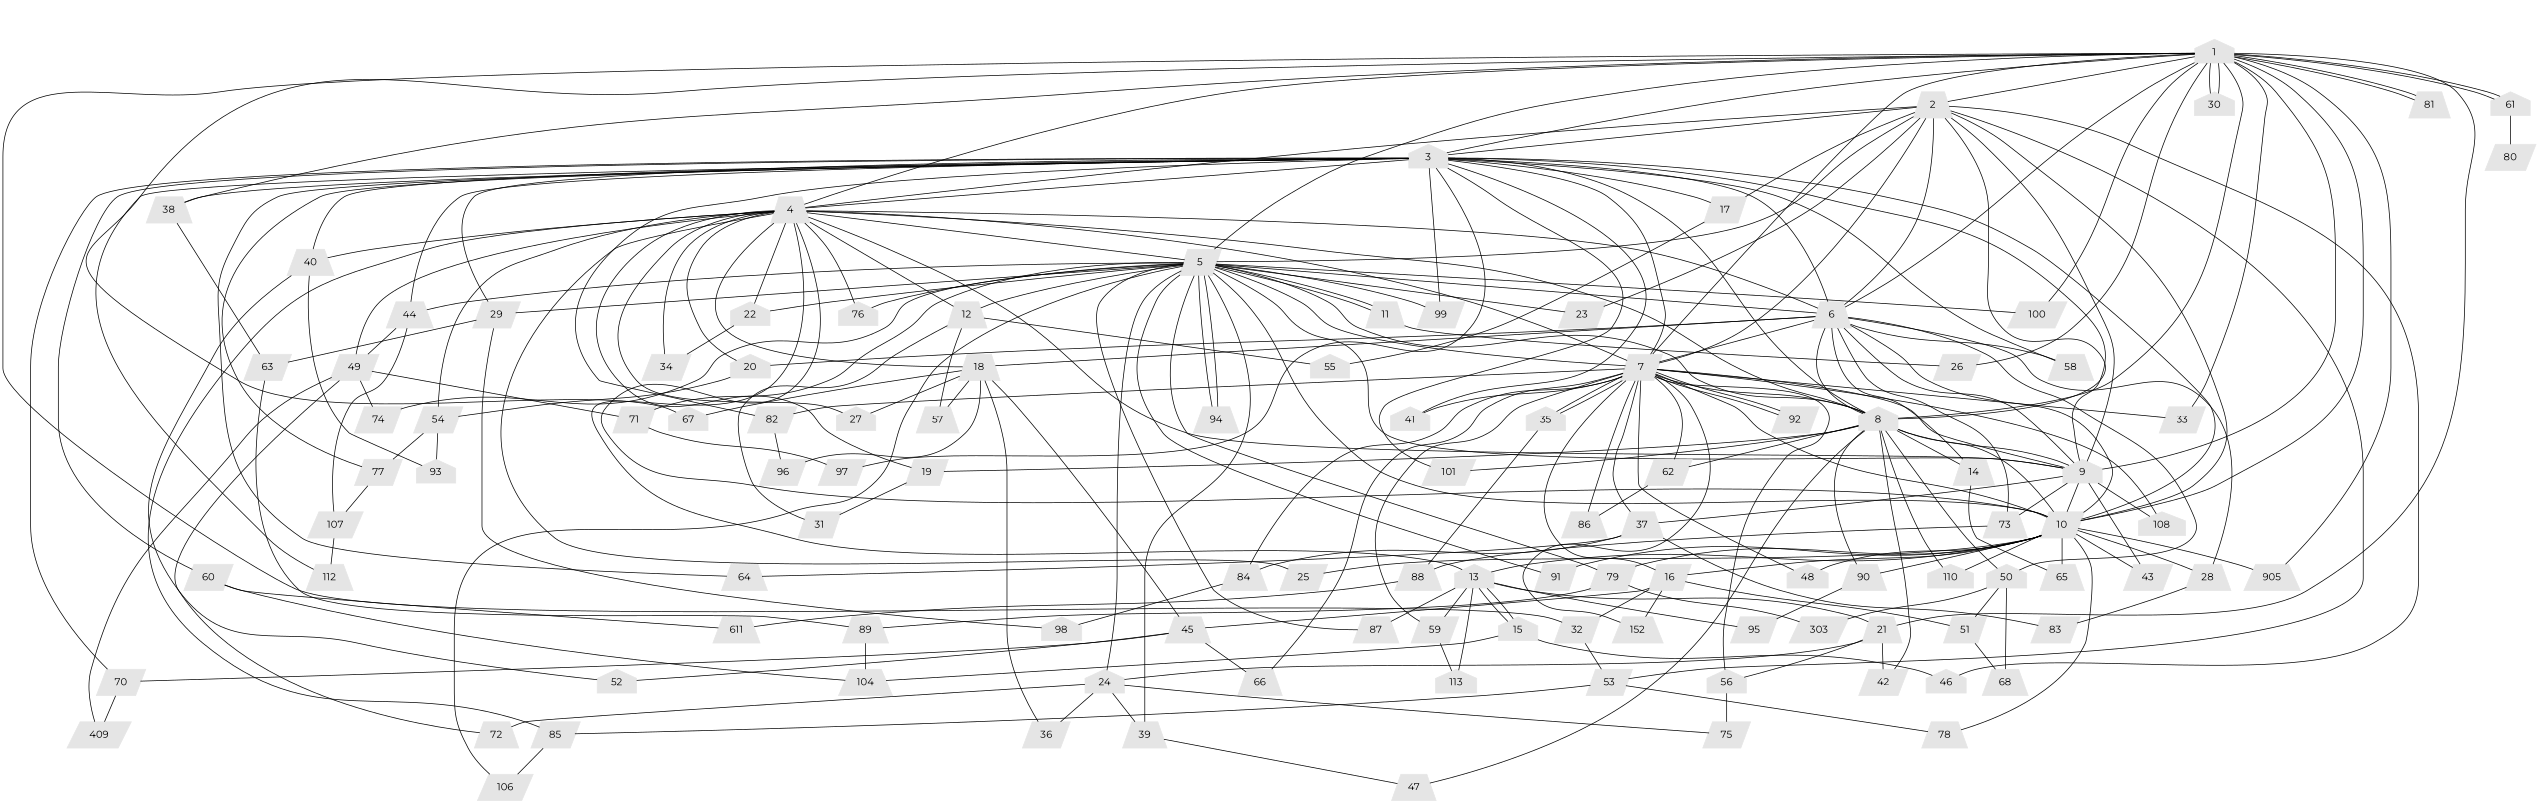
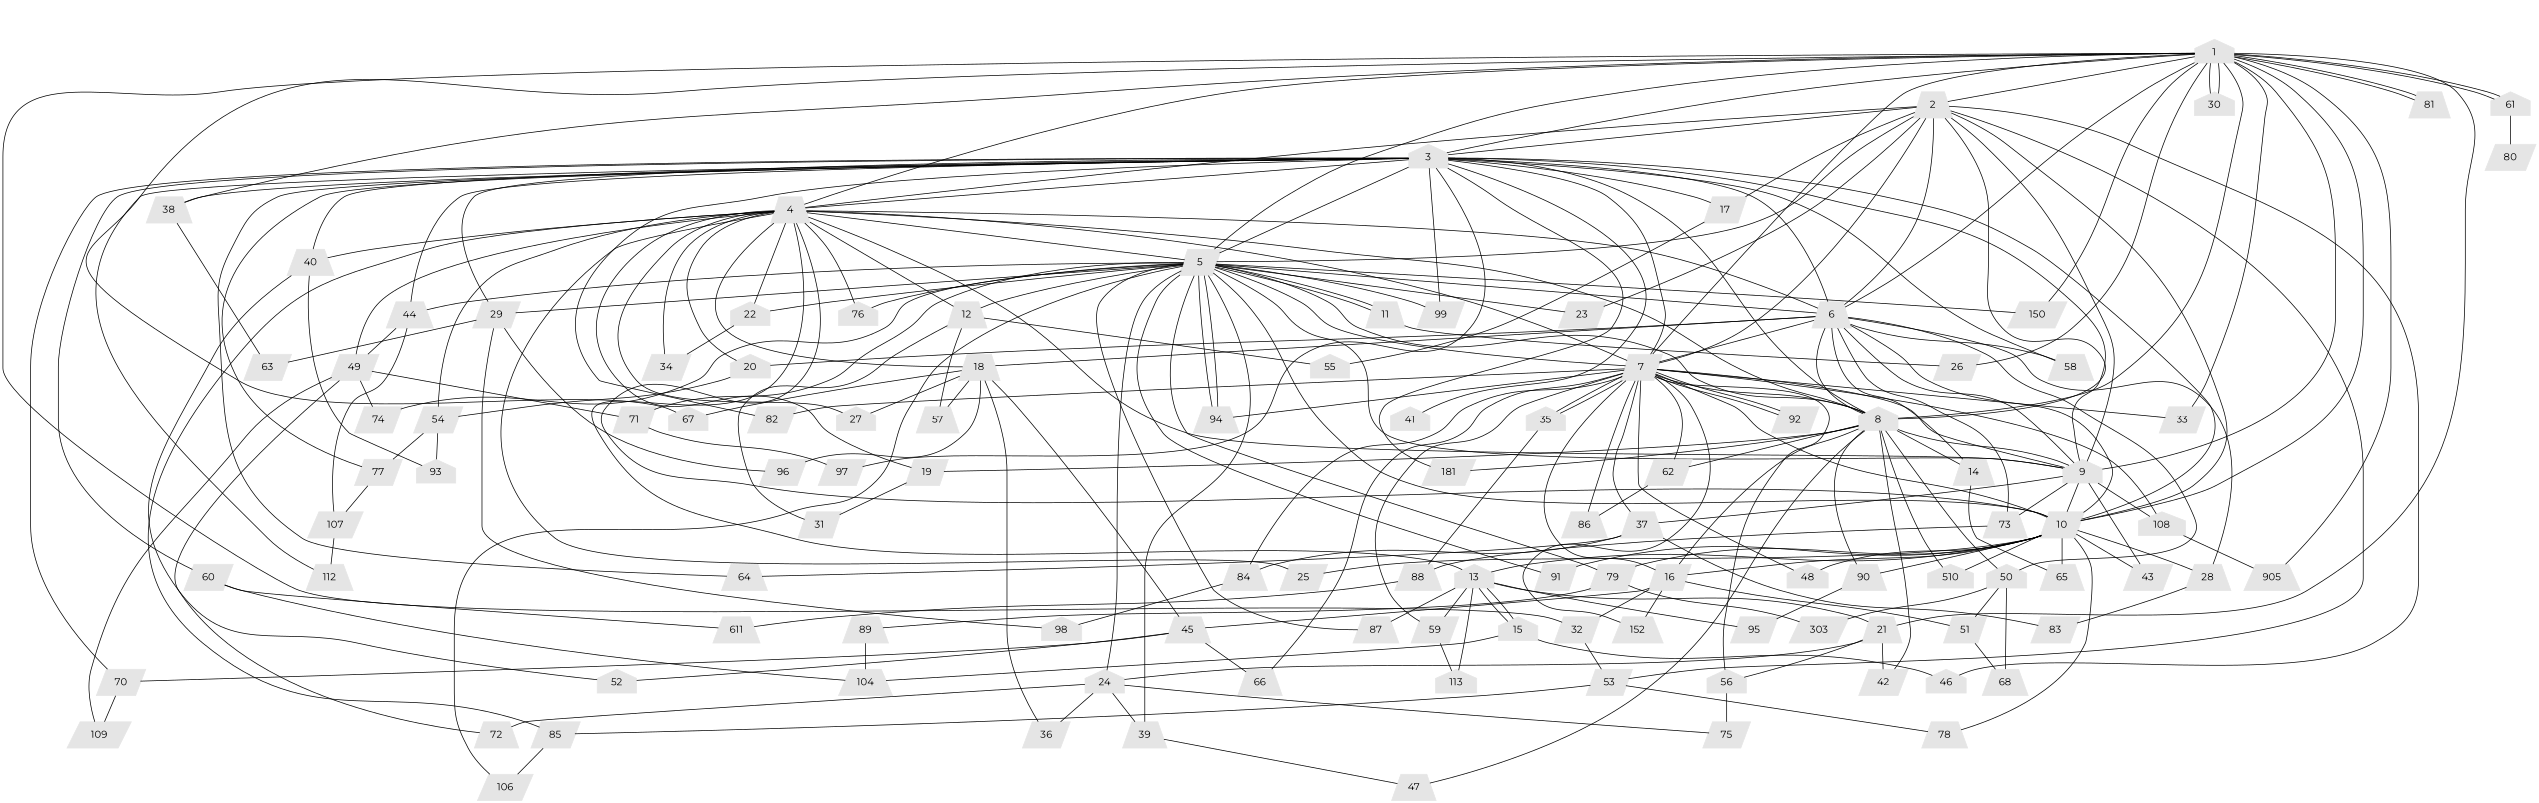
edge "3" -- "5": added
node "100": label "100" -> "150"
edge "7" -- "41": now "7" -- "94"
edge "82" -- "96": now "29" -- "96"
edge "8" -- "10": now "8" -- "16"
node "101": label "101" -> "181"
edge "10" -- "905": now "108" -- "905"
node "110": label "110" -> "510"
edge "63" -- "89": removed
node "409": label "409" -> "109"
